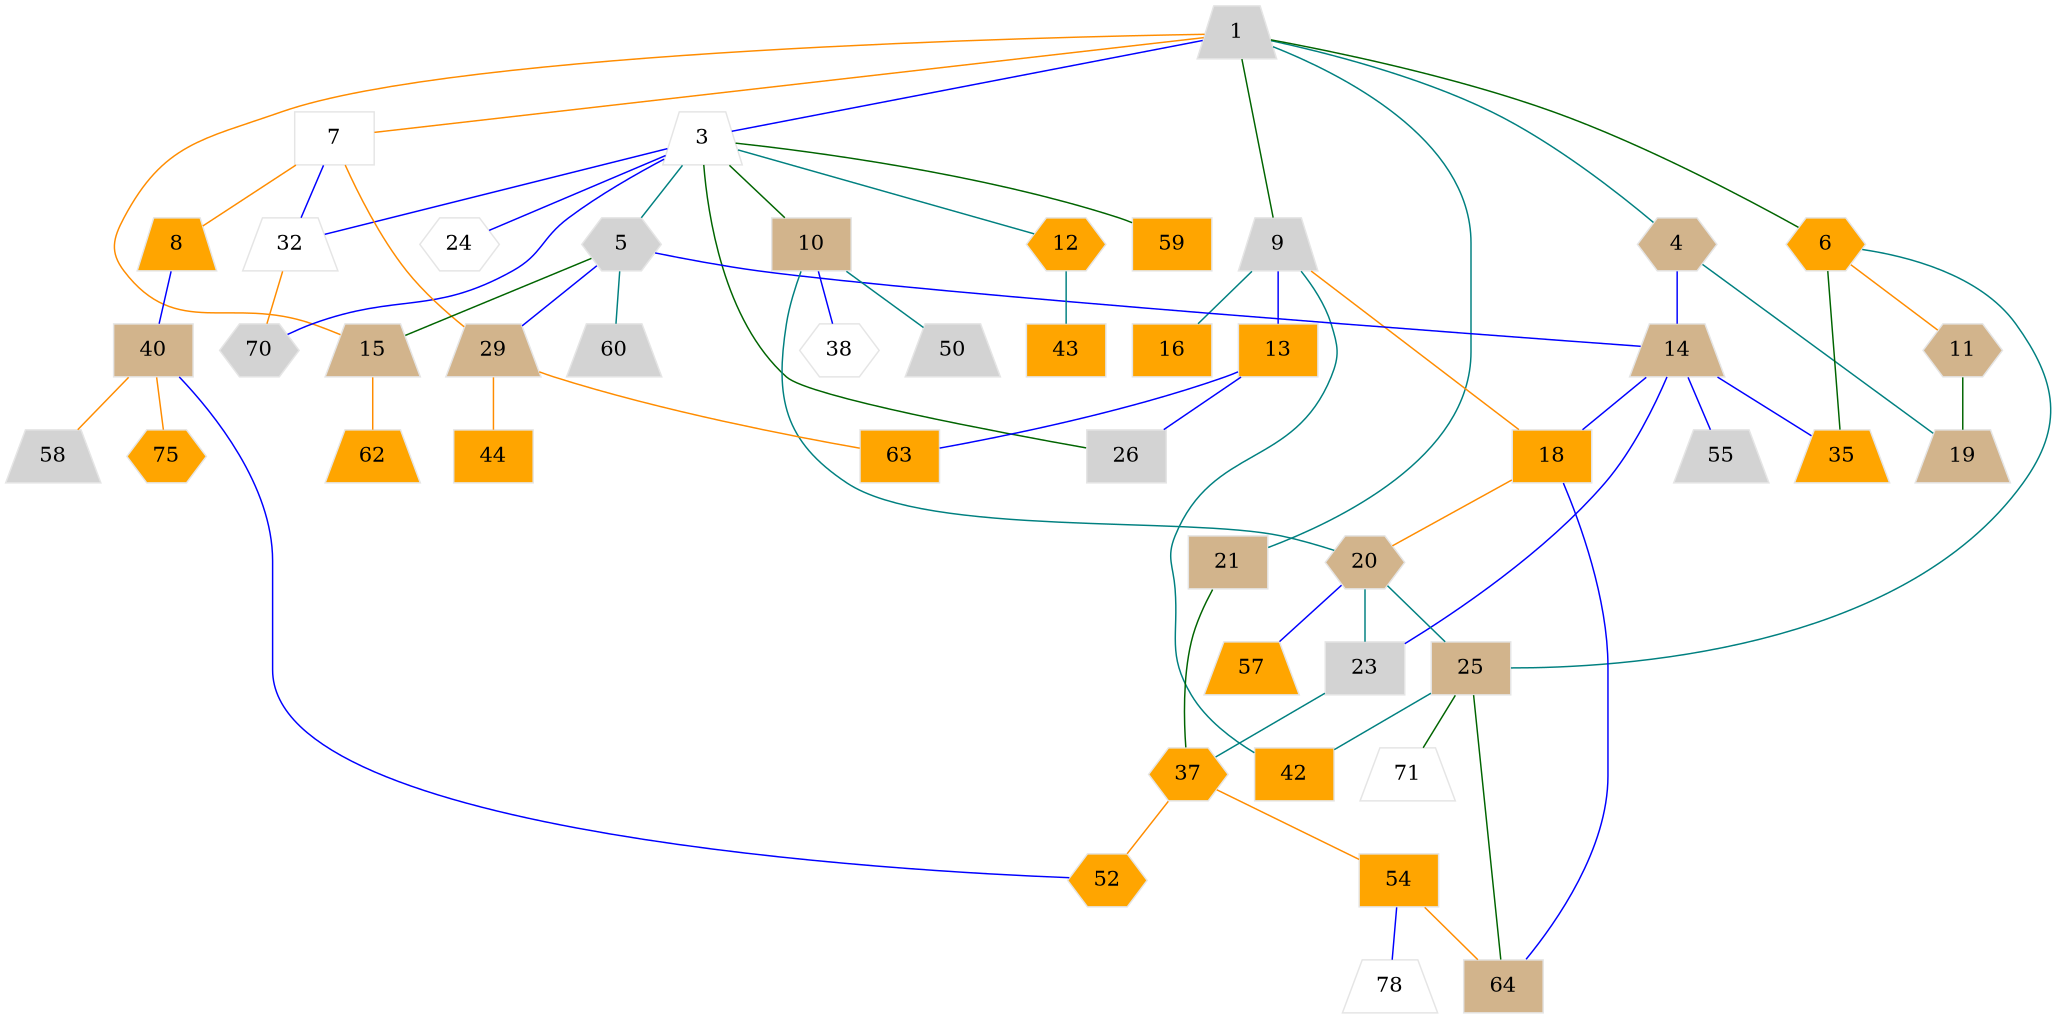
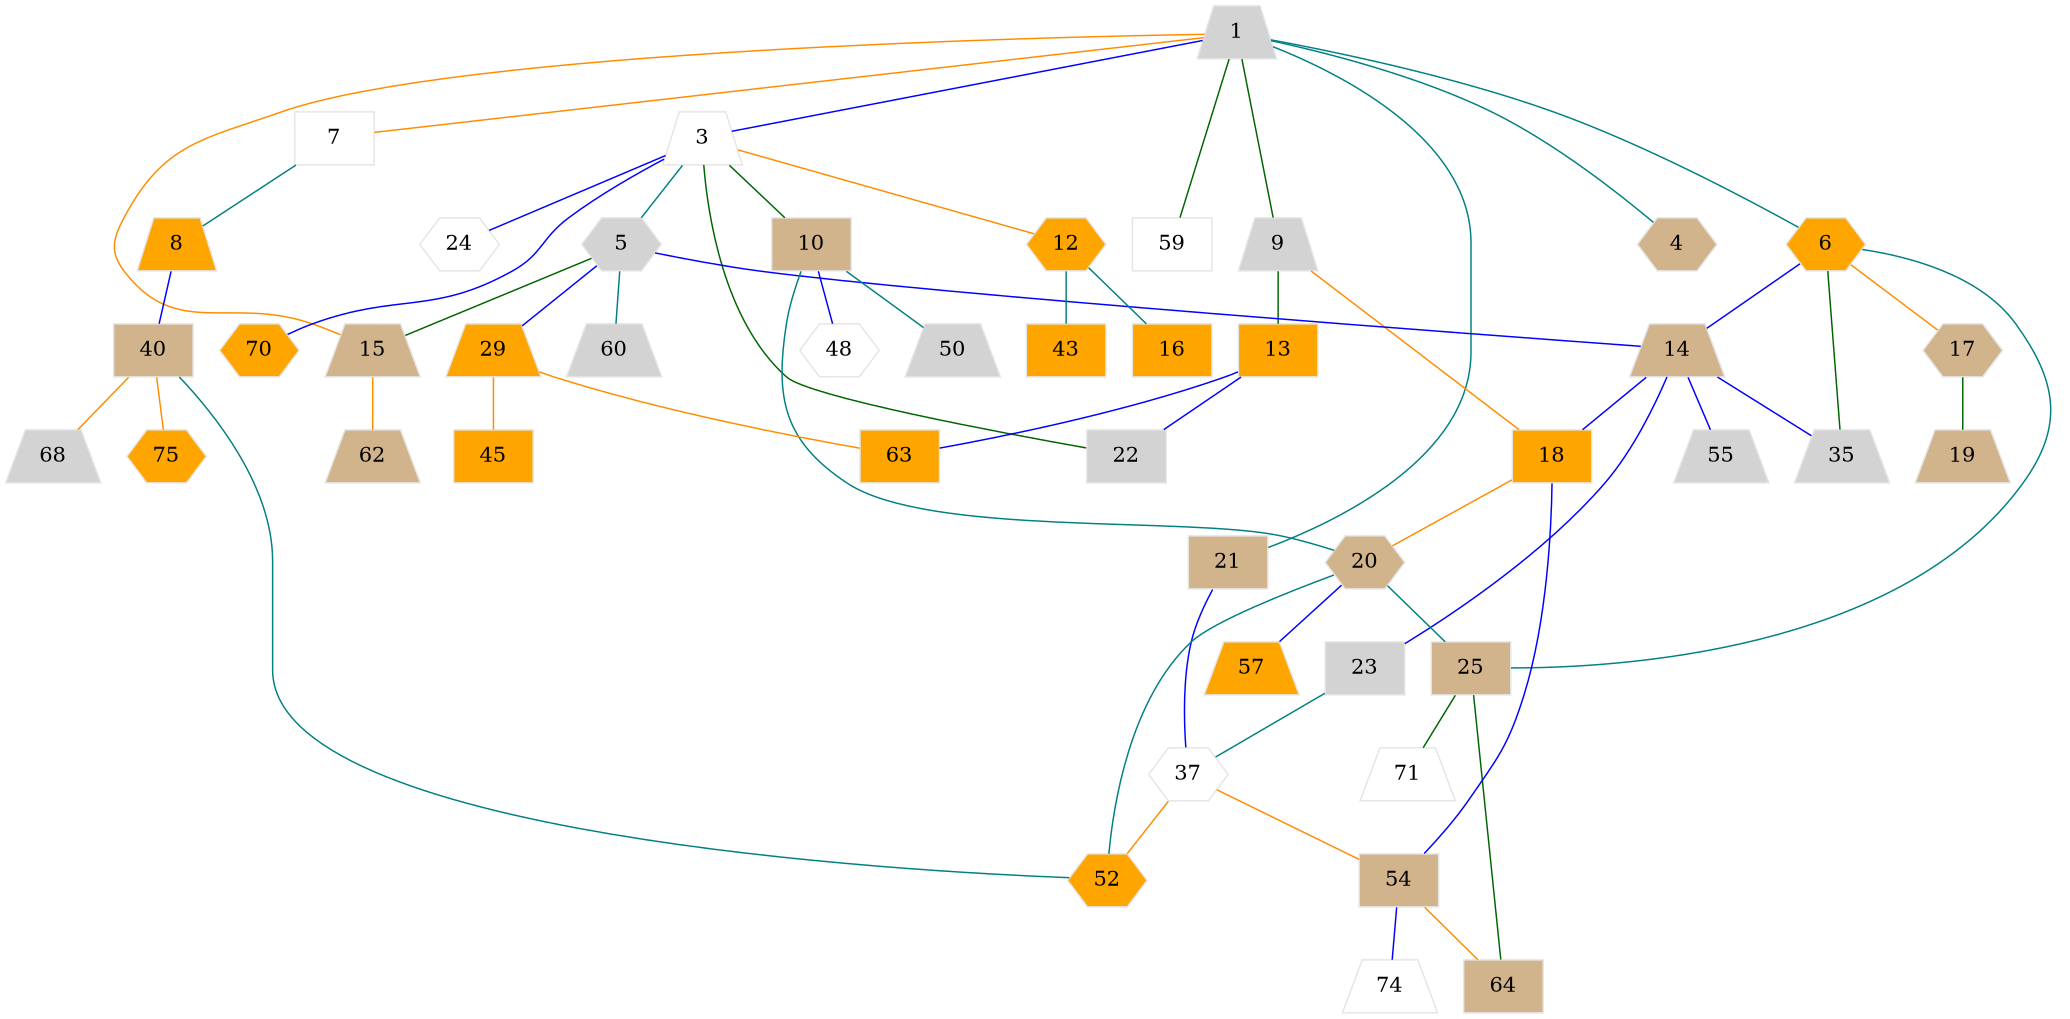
edge "1" -- "6": color darkgreen -> teal
edge "3" -- "59": now "1" -- "59"
edge "3" -- "12": color teal -> darkorange
edge "7" -- "8": color darkorange -> teal
node "32": removed
node "59": fillcolor orange -> white
edge "7" -- "29": removed
edge "9" -- "16": now "12" -- "16"
edge "9" -- "13": color blue -> darkgreen
edge "4" -- "14": now "6" -- "14"
edge "4" -- "19": removed
node "70": fillcolor lightgrey -> orange
node "29": fillcolor tan -> orange
node "38": label "38" -> "48"
node "11": label "11" -> "17"
node "58": label "58" -> "68"
node "62": fillcolor orange -> tan
node "44": label "44" -> "45"
node "26": label "26" -> "22"
node "35": fillcolor orange -> lightgrey
edge "20" -- "23": now "20" -- "52"
edge "21" -- "37": color darkgreen -> blue
edge "18" -- "64": now "18" -- "54"
node "37": fillcolor orange -> white
node "42": removed
edge "40" -- "52": color blue -> teal
node "54": fillcolor orange -> tan
node "78": label "78" -> "74"
